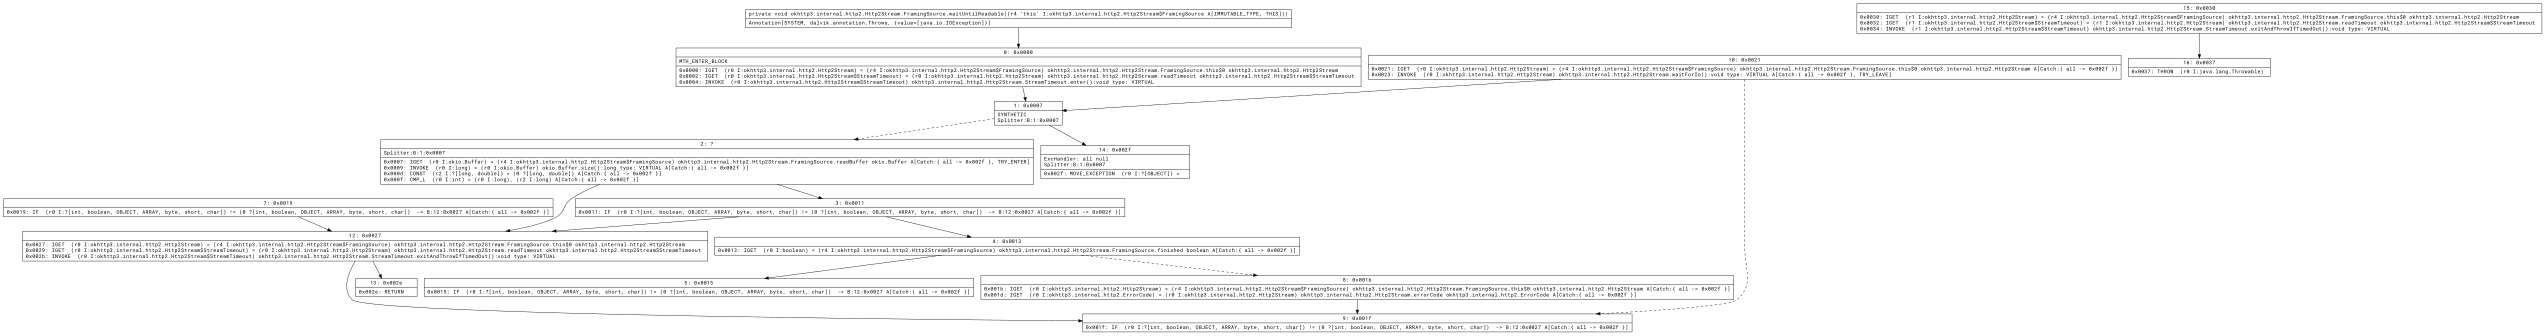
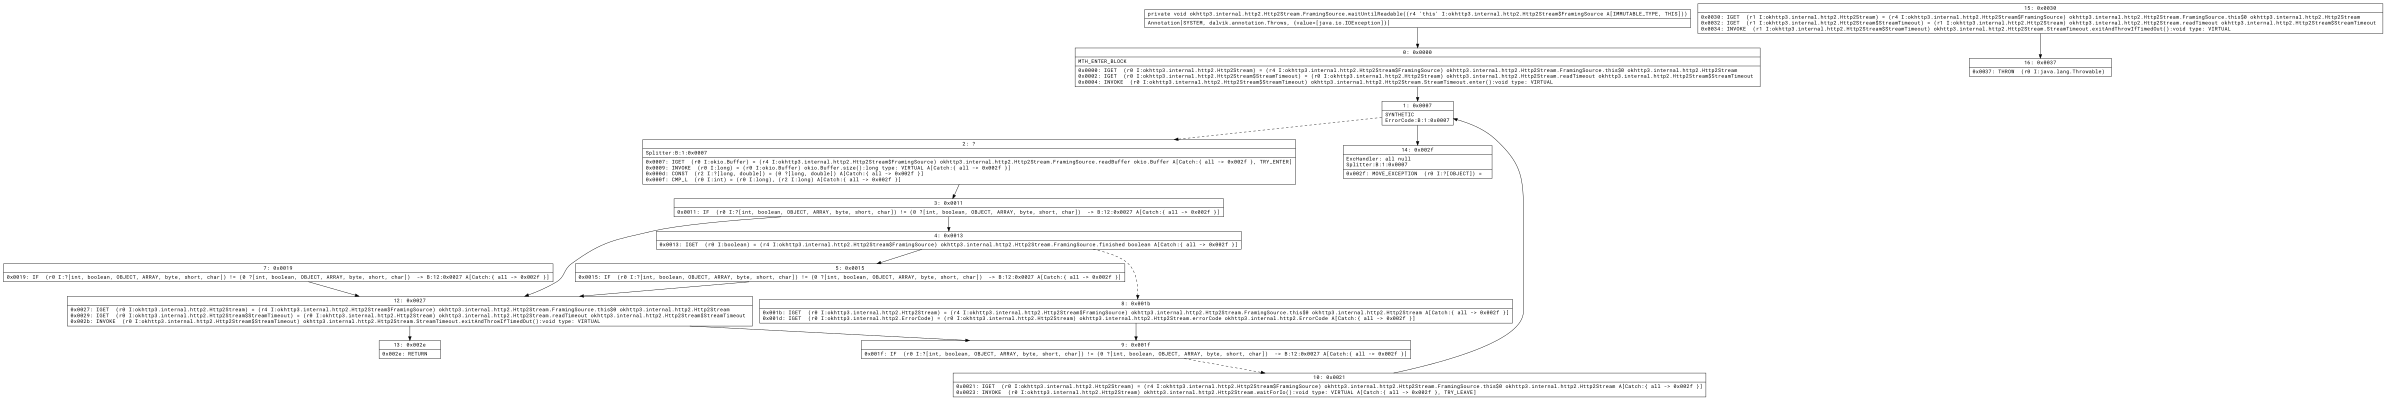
node "1: 0x0007": text "Splitter:B:1:0x0007" -> "ErrorCode:B:1:0x0007"
edge "2: ?" -> "12: 0x0027": now "5: 0x0015" -> "12: 0x0027"
edge "10: 0x0021" -> "9: 0x001f": reversed
